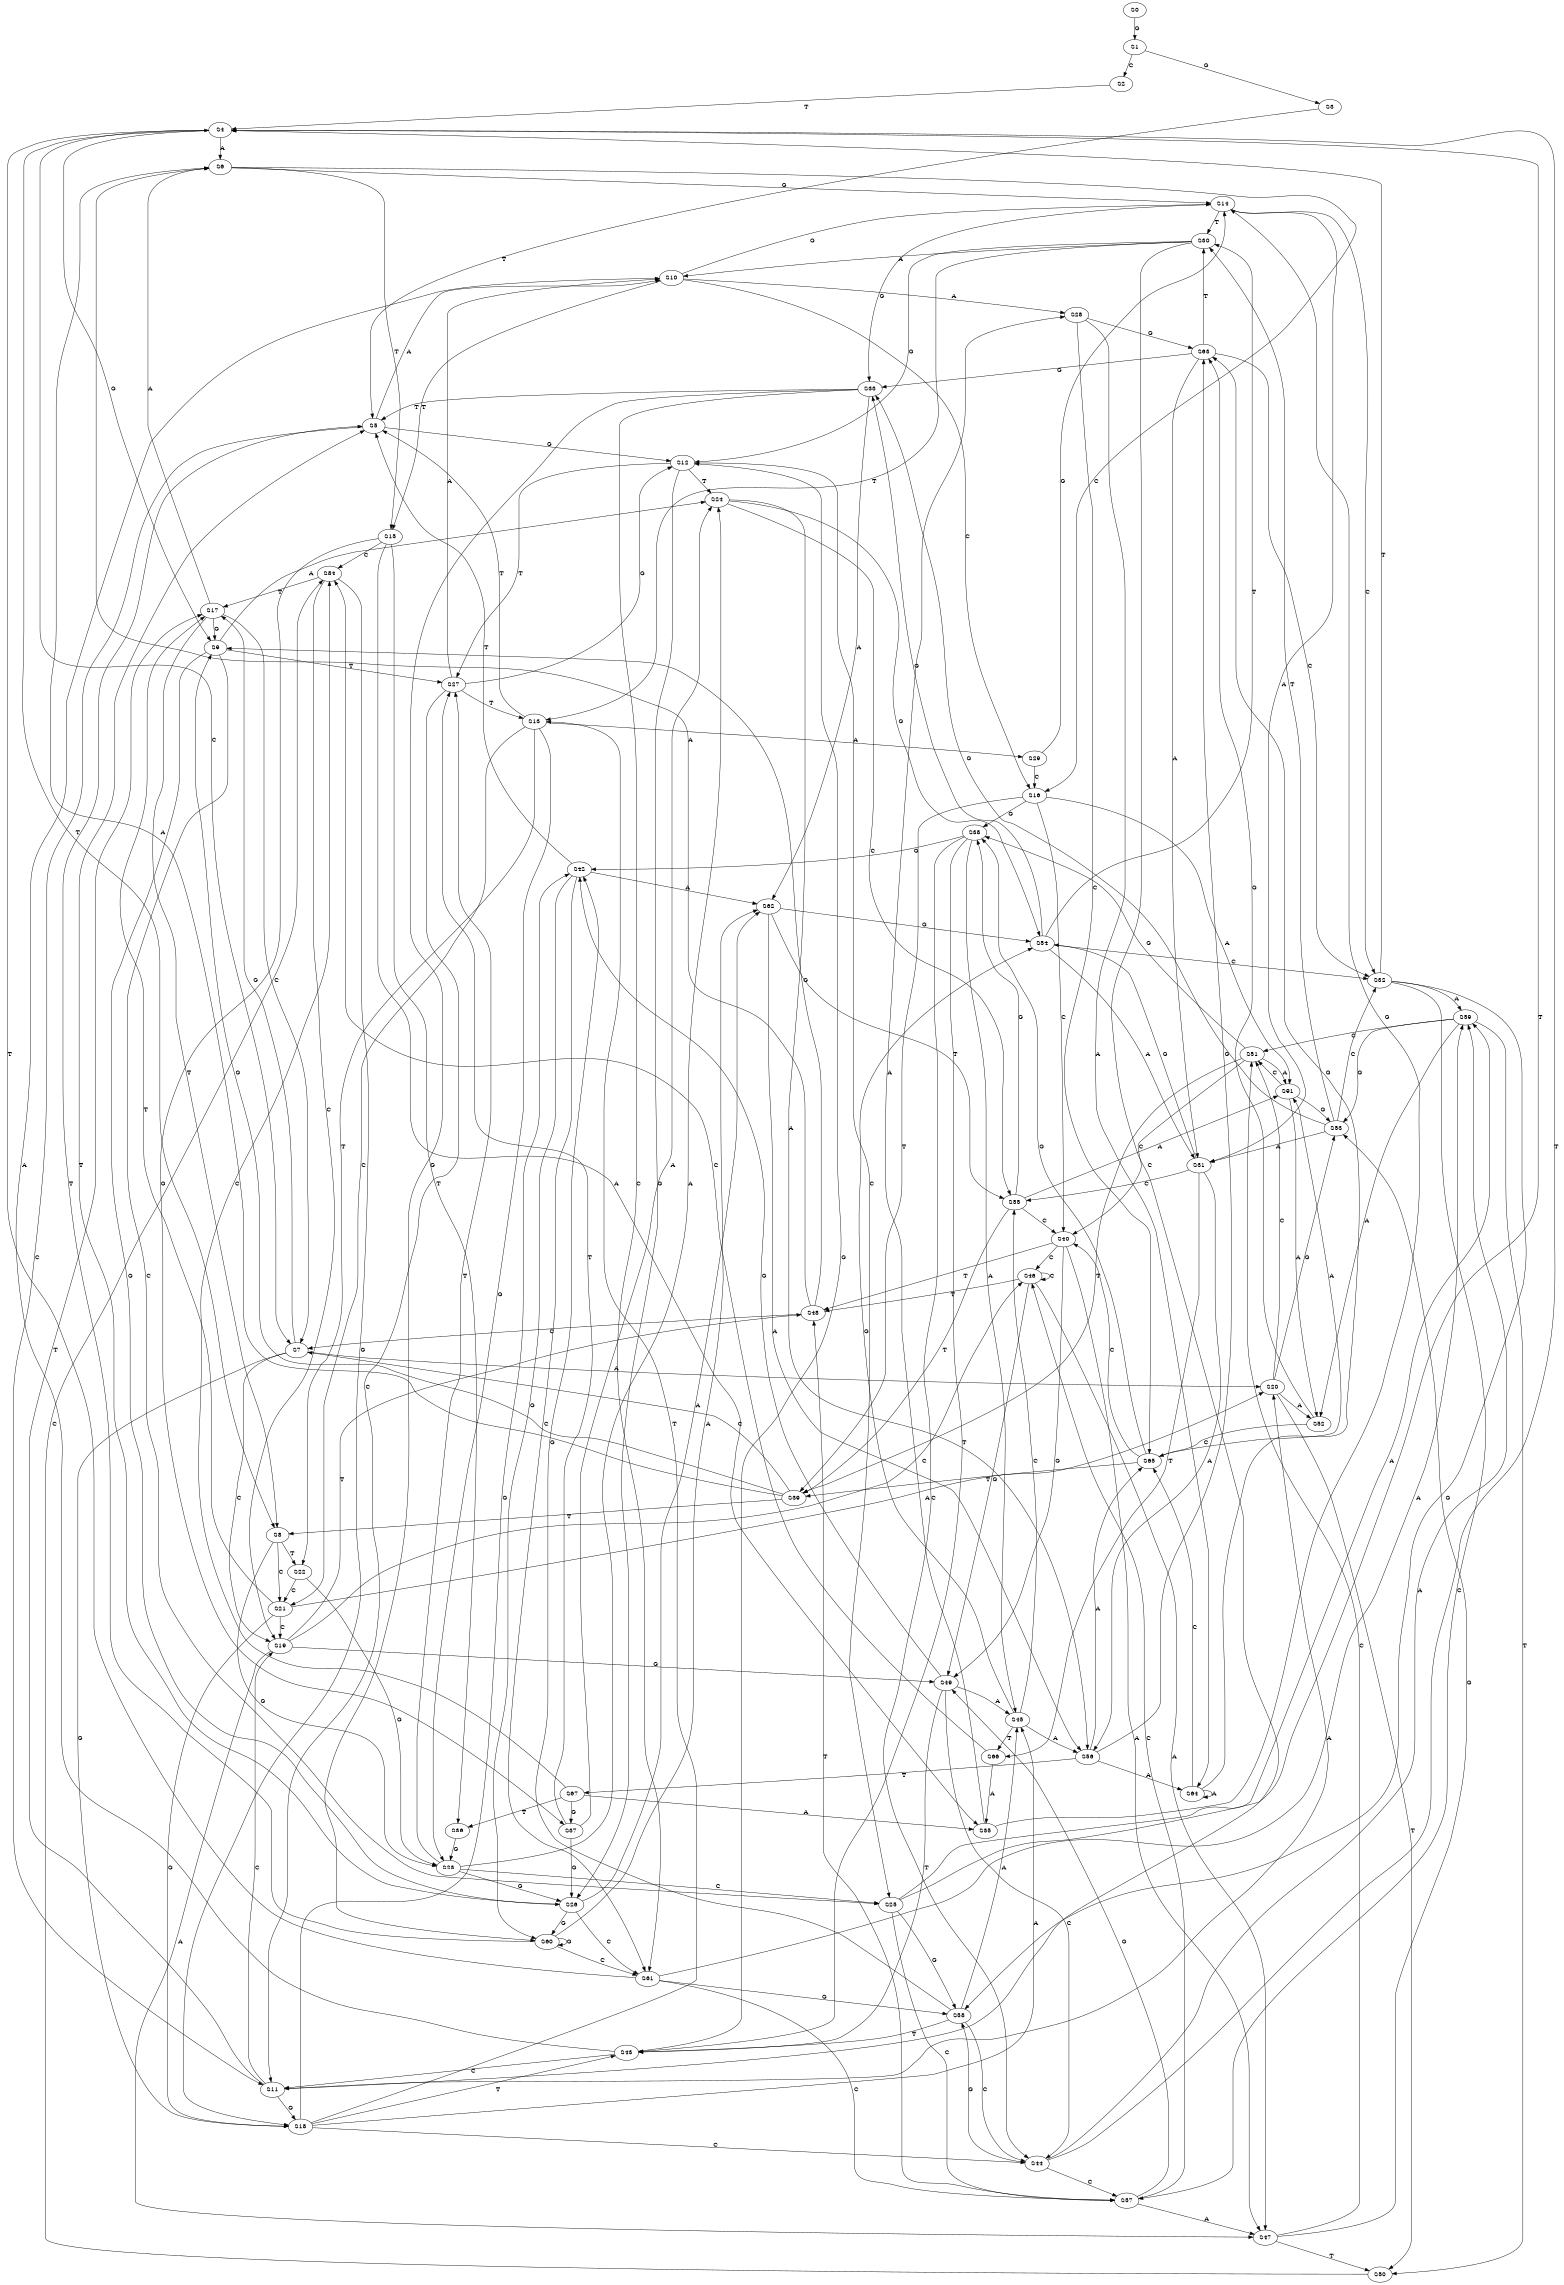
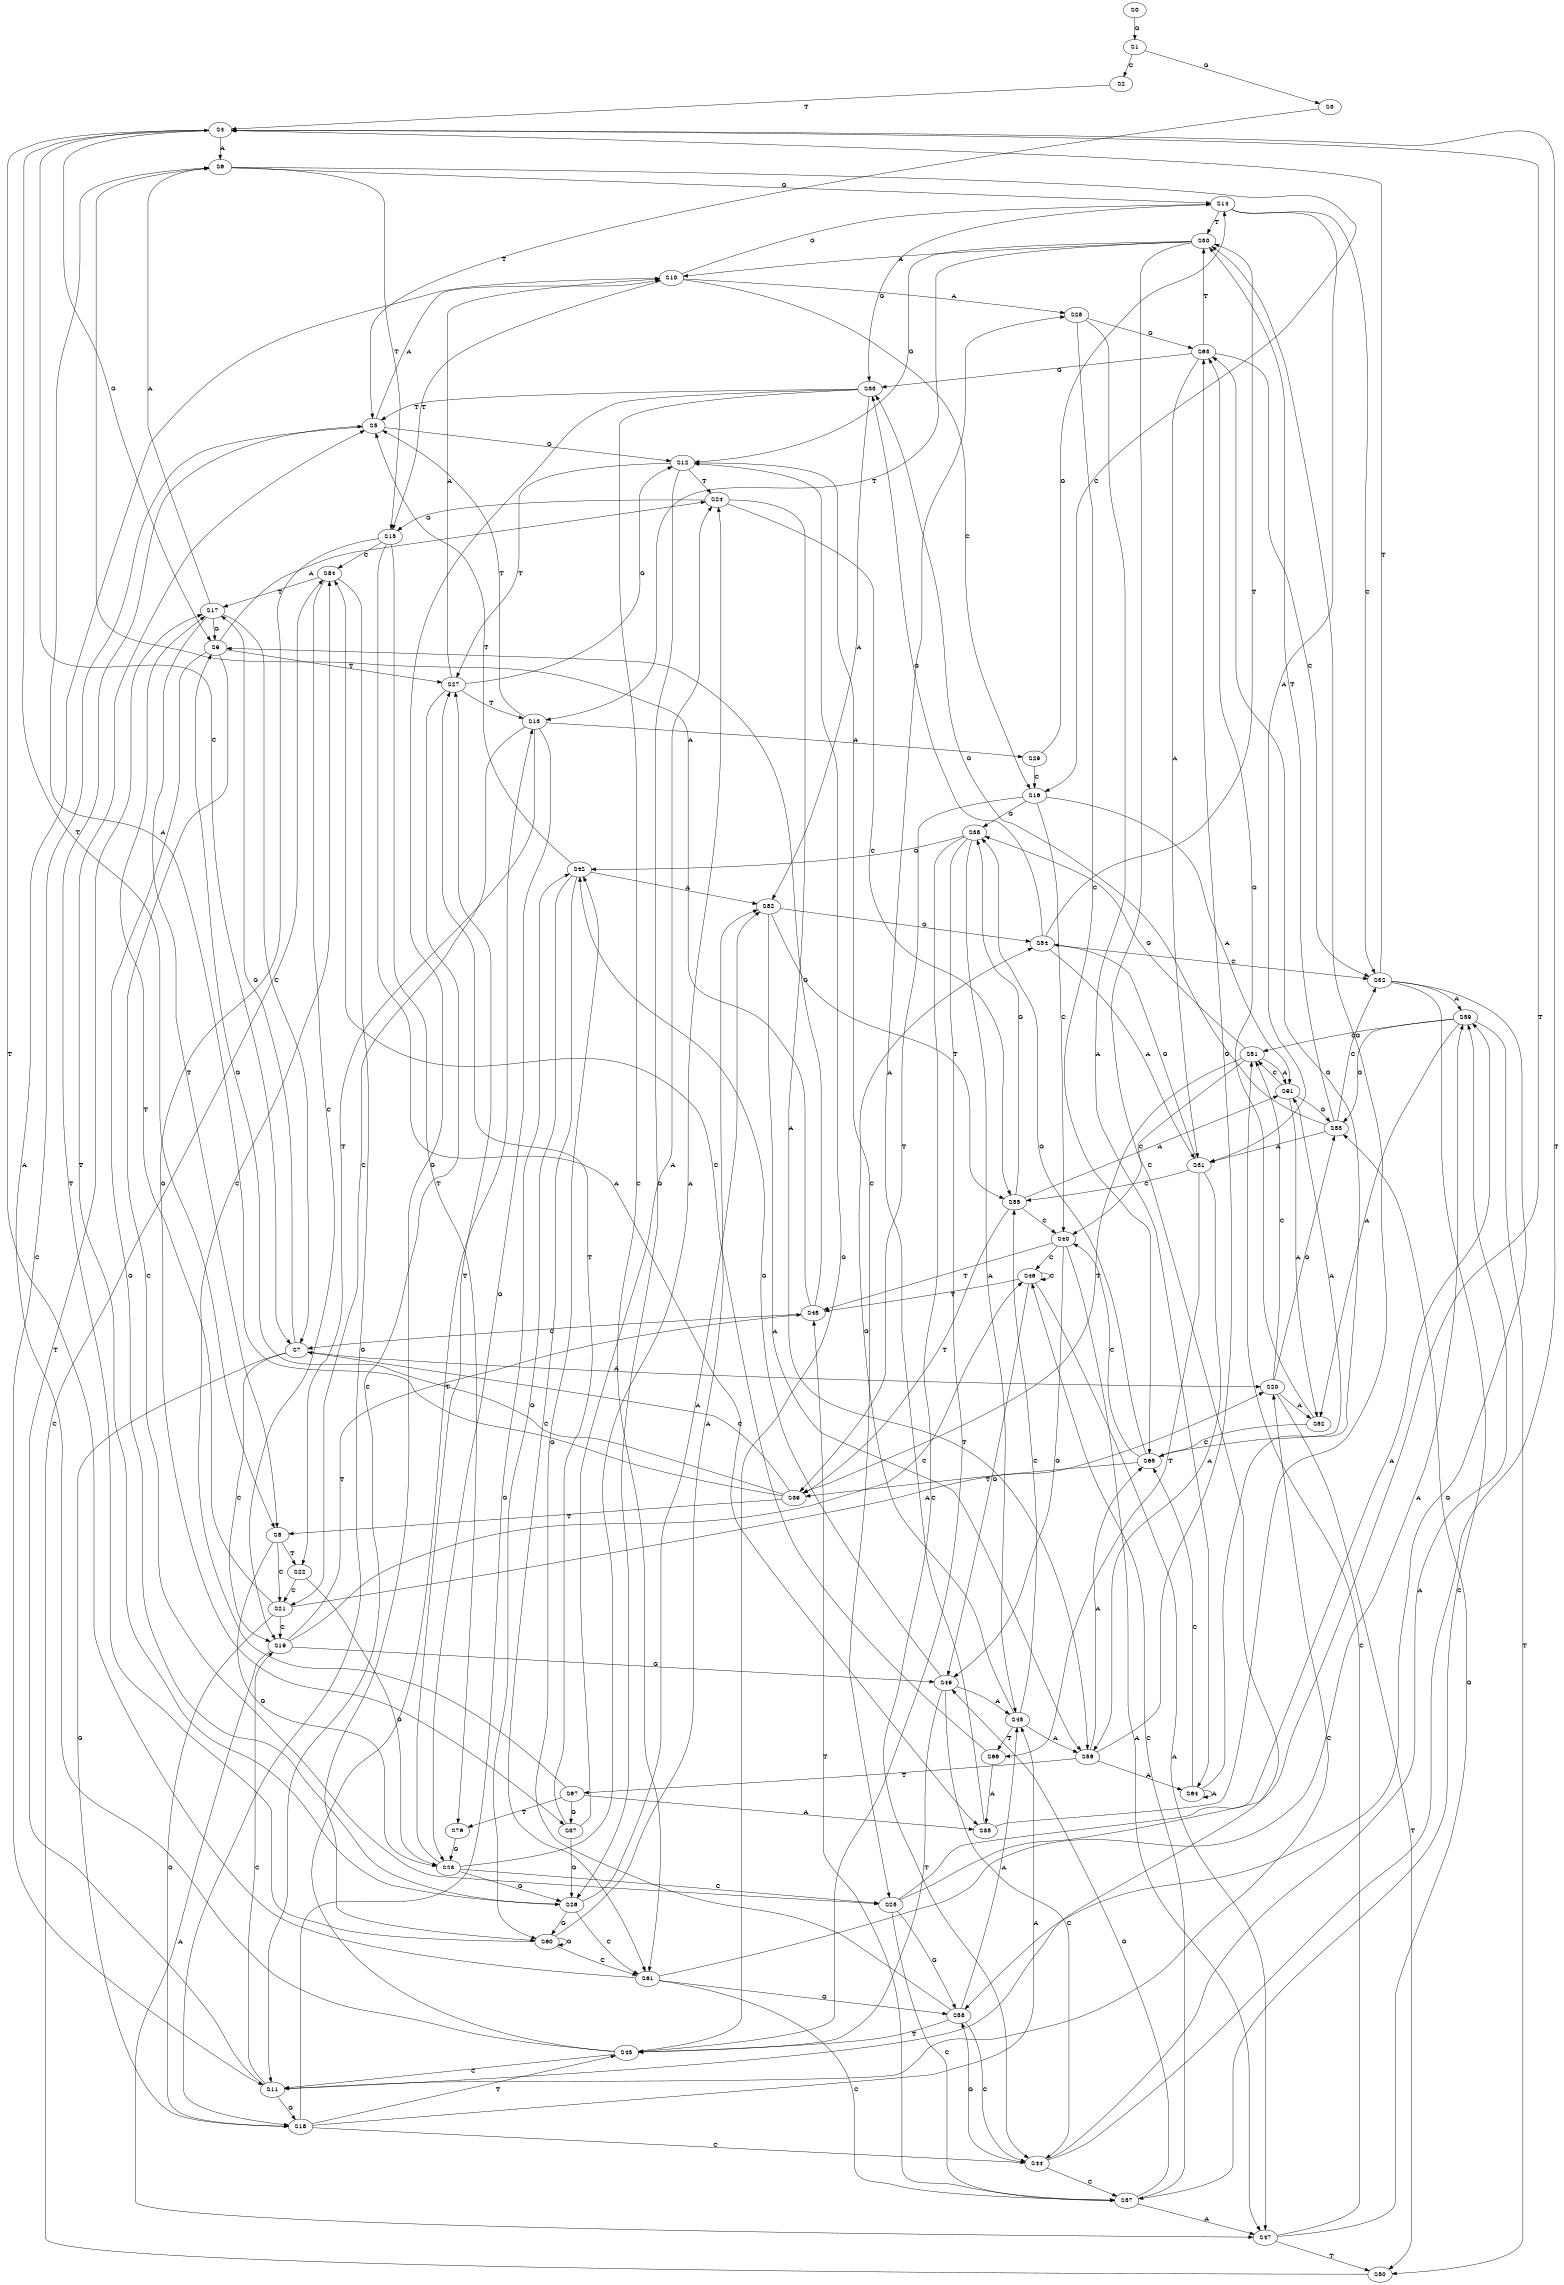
edge "S24" -> "S54": now "S24" -> "S15"
node "S62": label "S62" -> "S82"
edge "S35" -> "S14": now "S35" -> "S30"
edge "S18" -> "S13": now "S43" -> "S13"
edge "S11" -> "S20": label "A" -> "C"
node "S36": label "S36" -> "S76"
